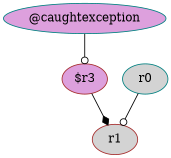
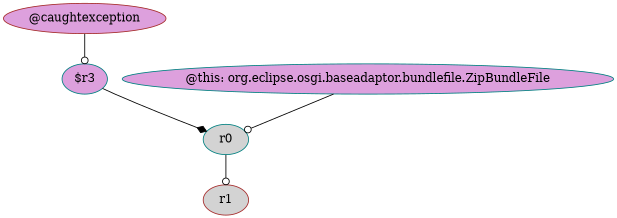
node "@caughtexception": color teal -> brown
node "$r3": color brown -> teal
node "@this: org.eclipse.osgi.baseadaptor.bundlefile.ZipBundleFile": added
edge "$r3" -> "r1": now "$r3" -> "r0"
